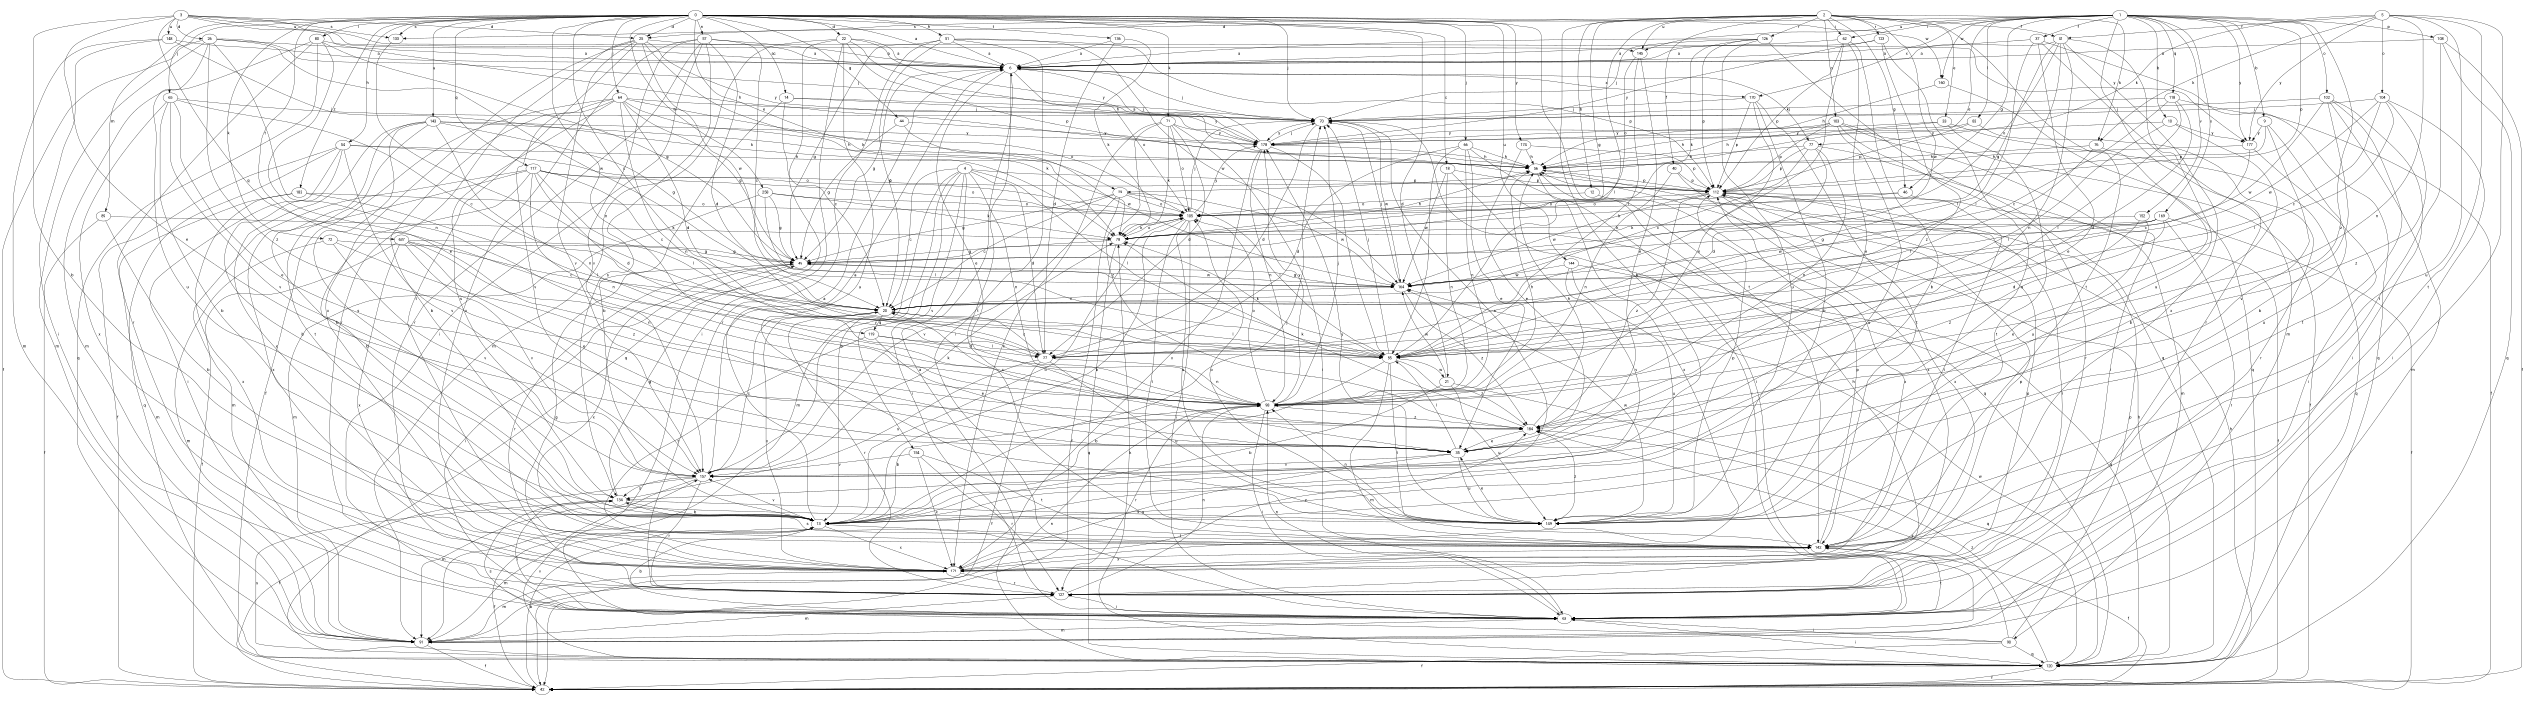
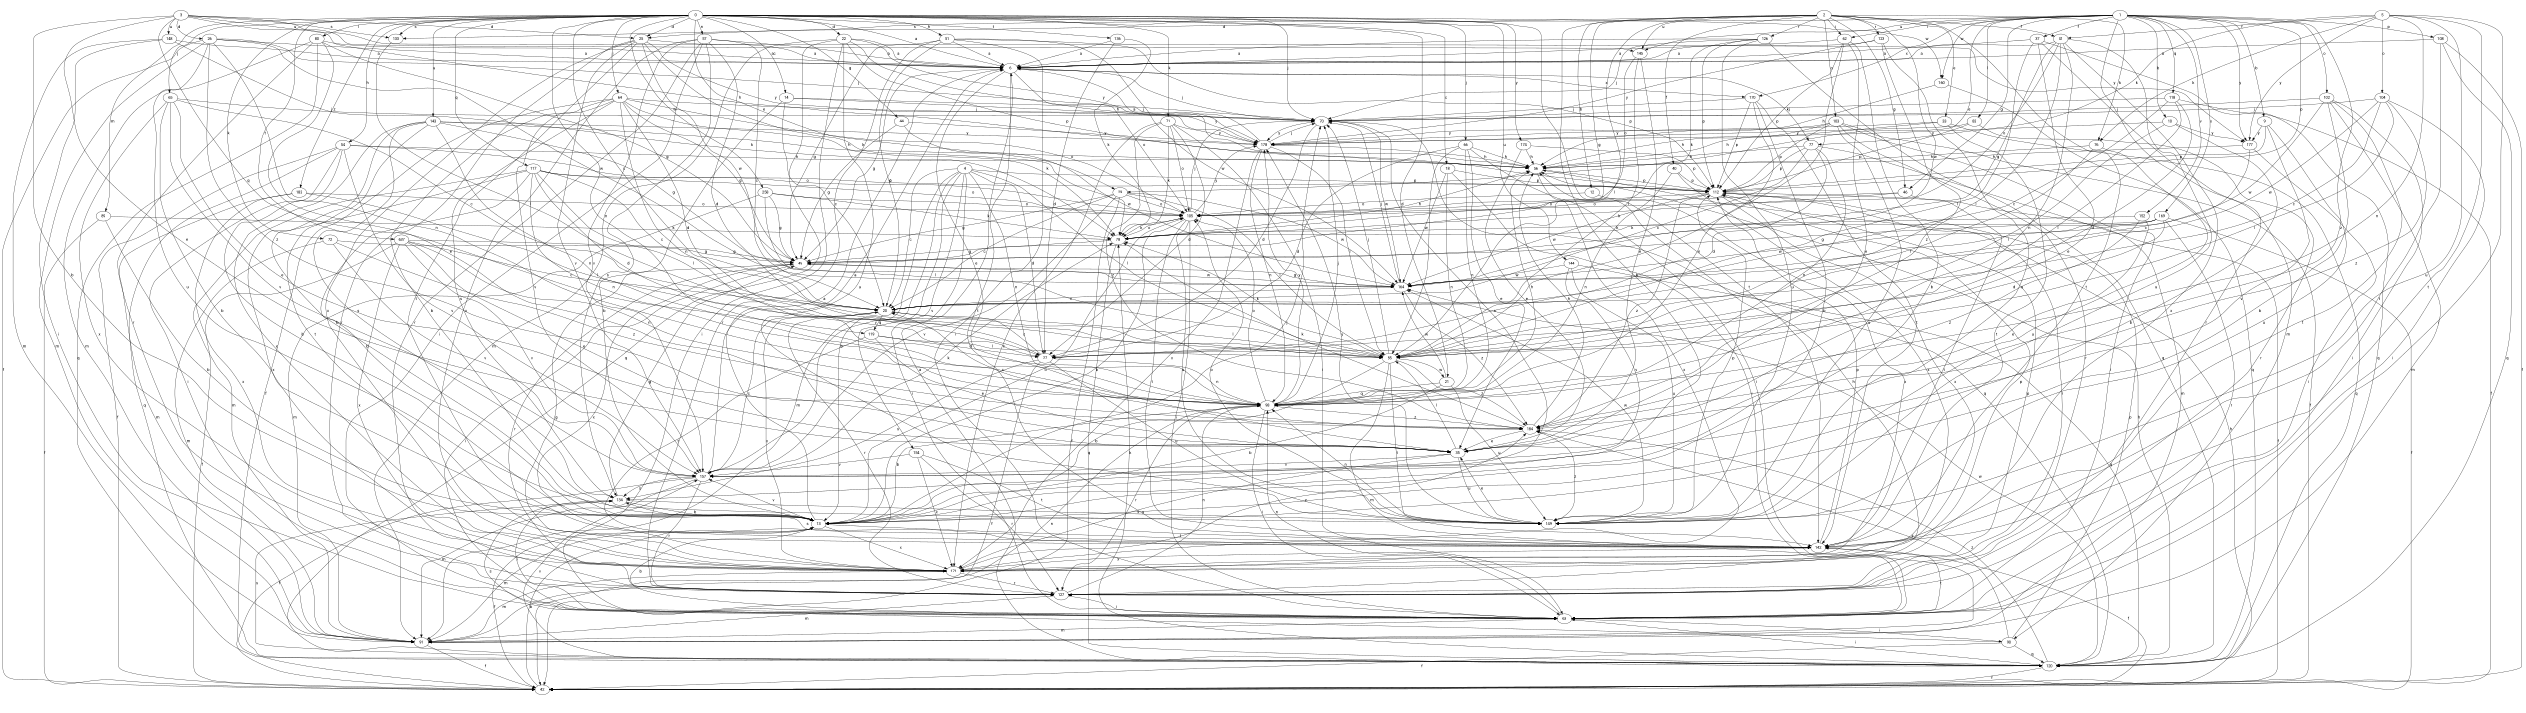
edge "21" -> "120": now "21" -> "98"
edge "90" -> "63": reversed
